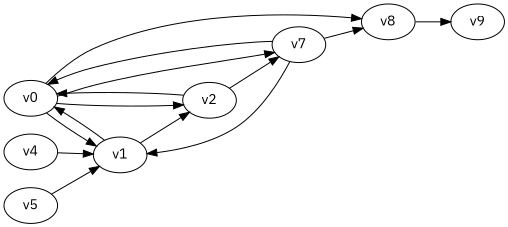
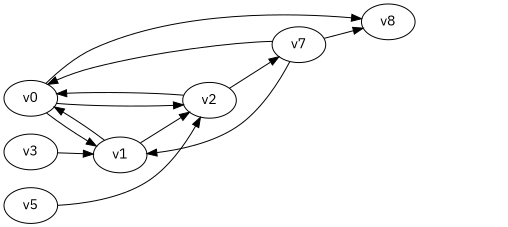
node "v9": removed
edge "v0" -> "v7": removed
node "v4": label "v4" -> "v3"
edge "v5" -> "v1": now "v5" -> "v2"
